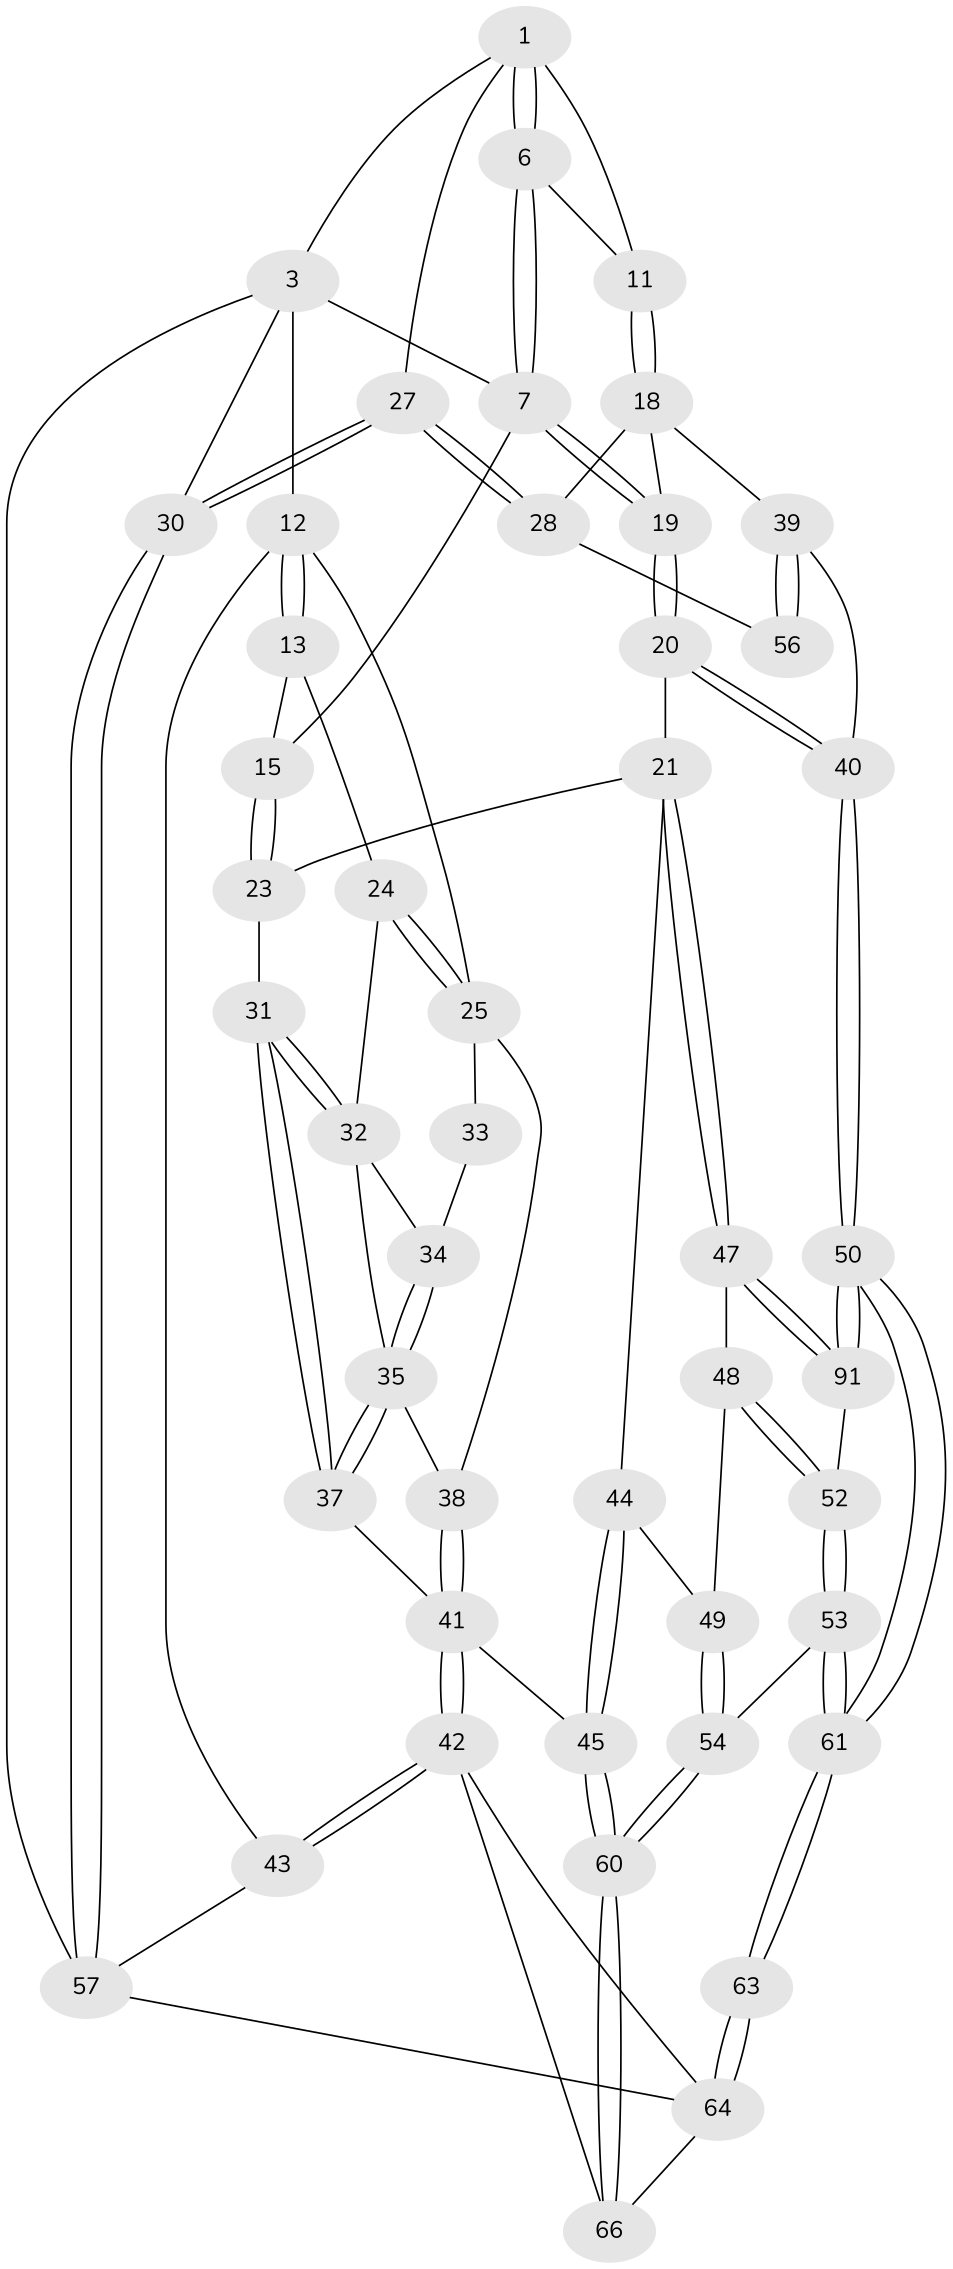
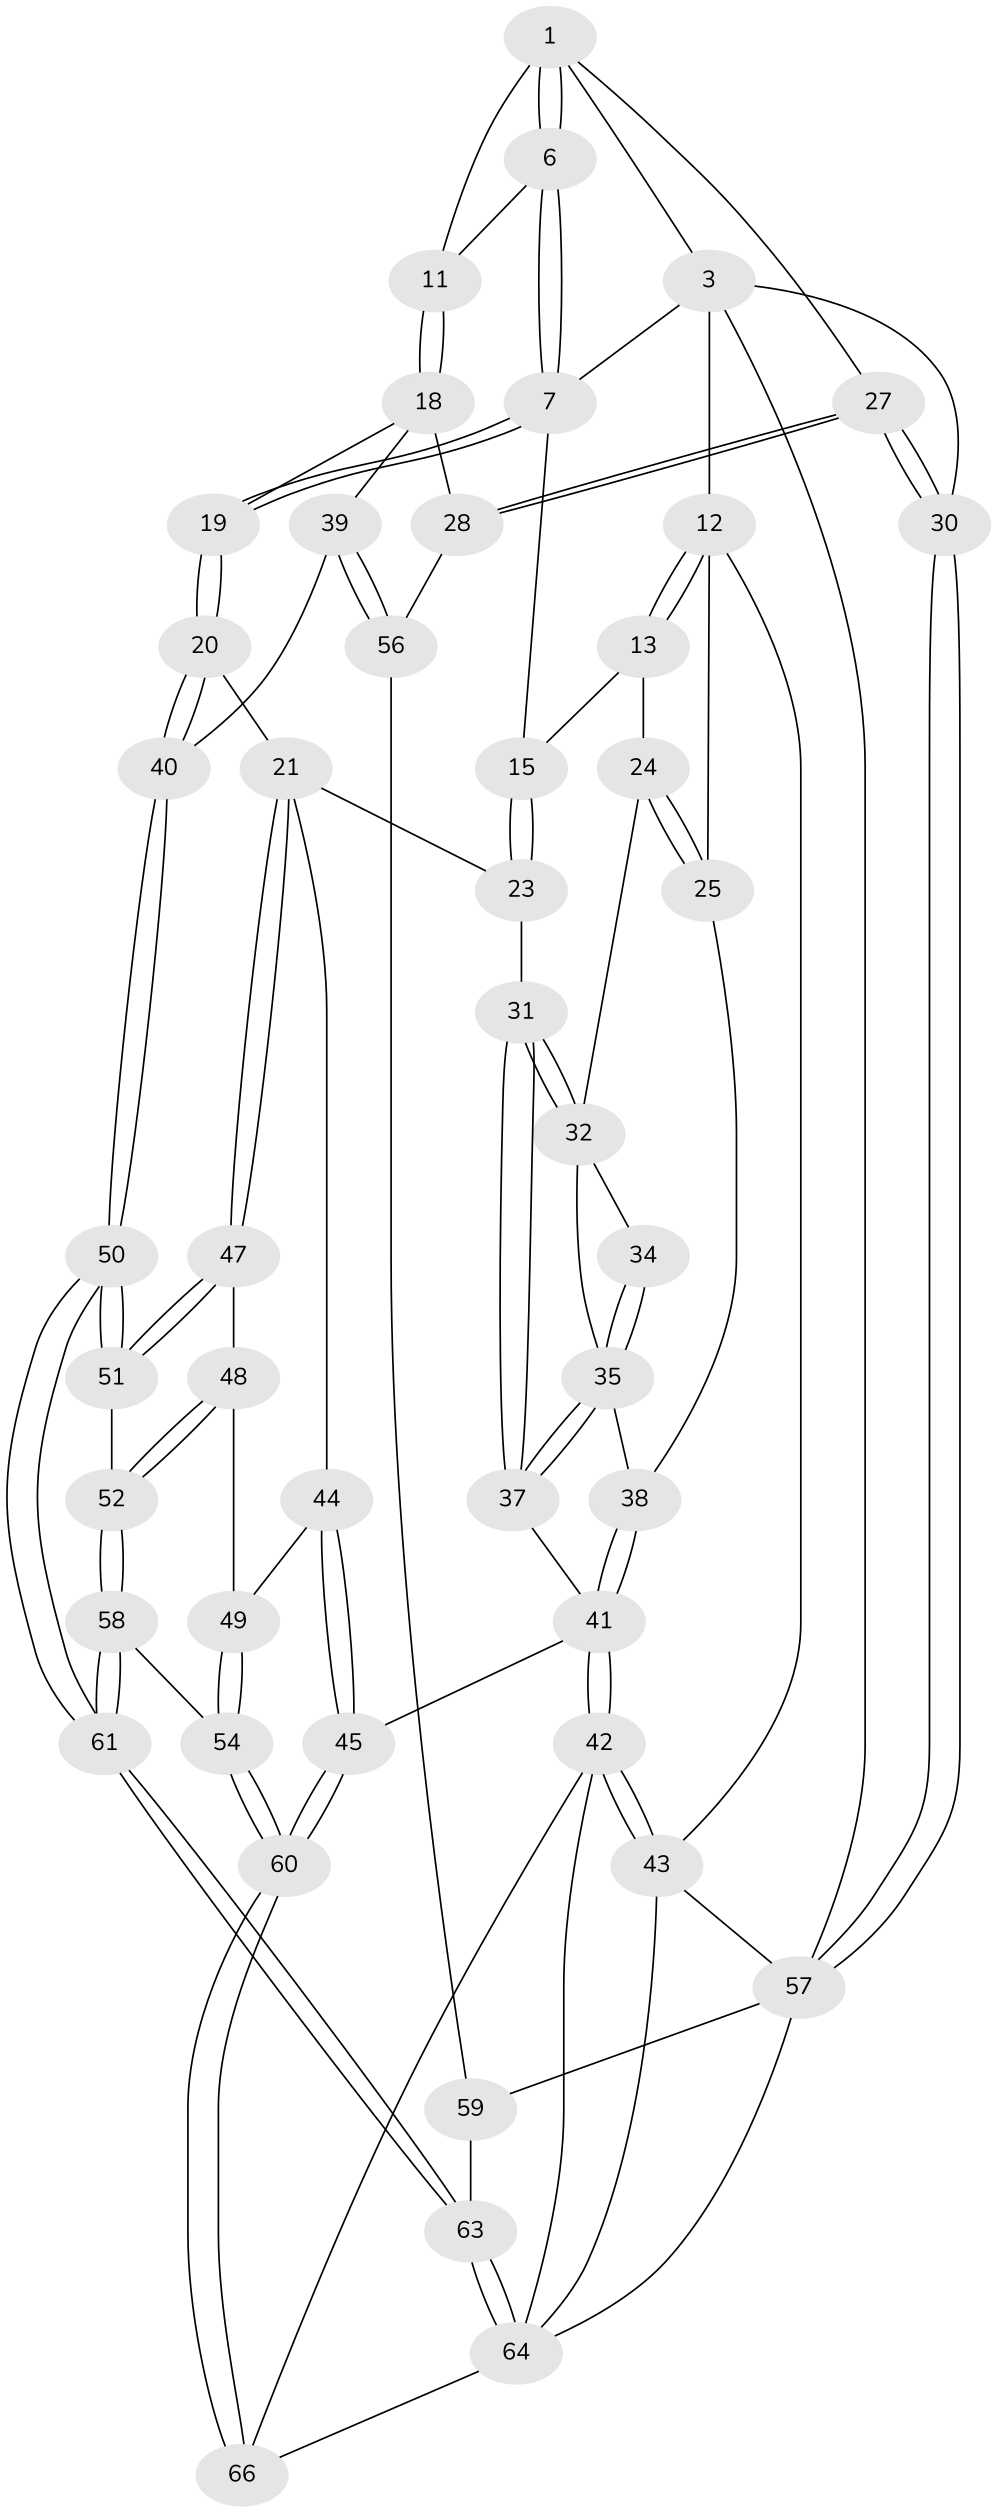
node "33": removed
node "91": label "91" -> "51"
node "53": label "53" -> "58"
node "59": added
edge "43" -- "64": added
